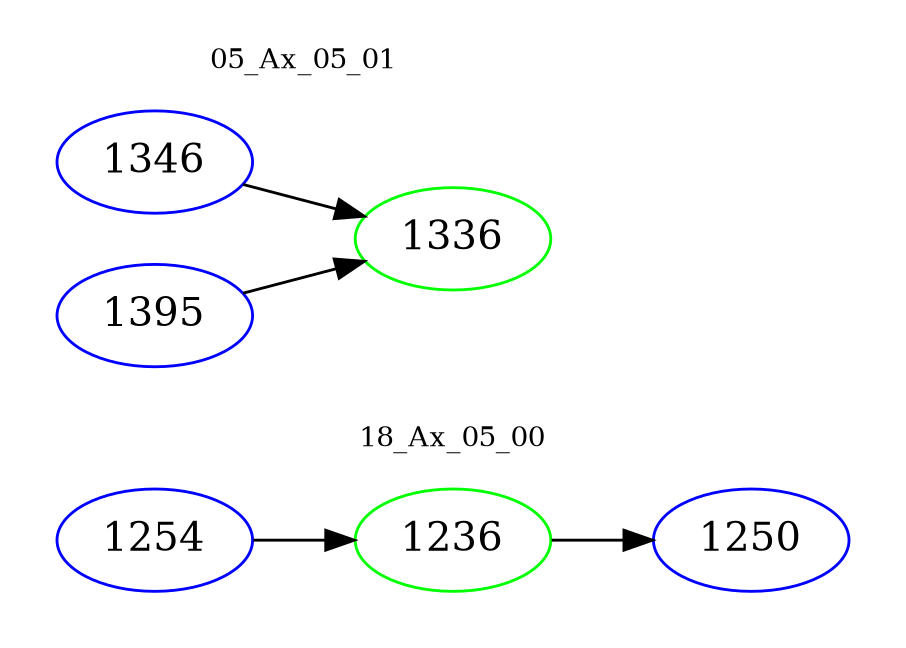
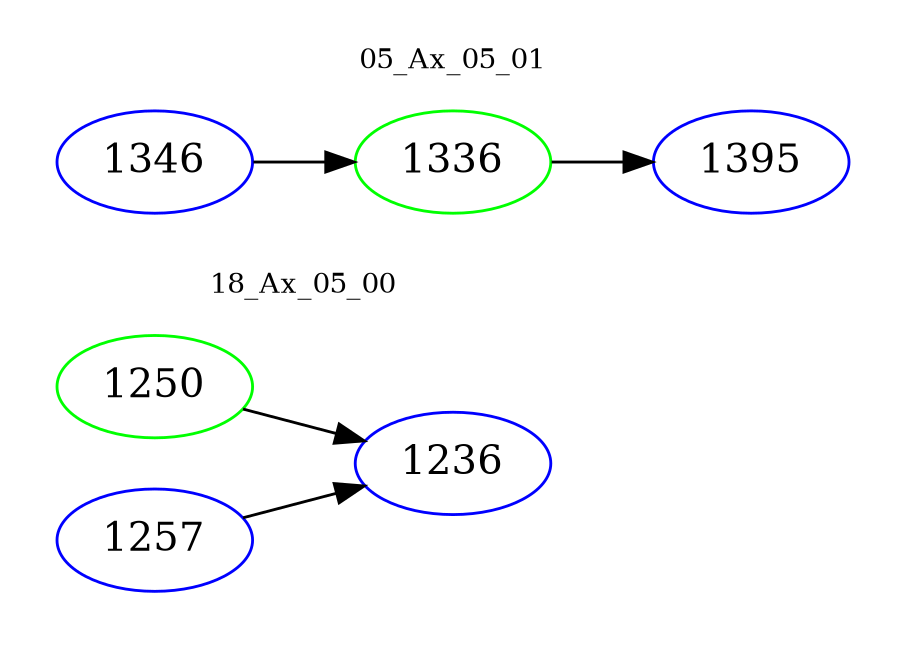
edge "1395" -> "1336": reversed
node "1254": label "1254" -> "1257"
node "1236": color green -> blue
edge "1236" -> "1250": reversed
node "1250": color blue -> green
